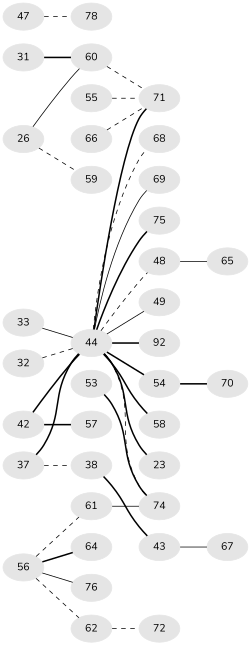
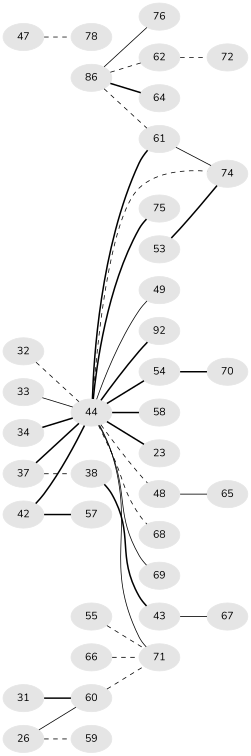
edge "71" -- "44": style bold -> solid
edge "61" -- "44": added
node "34": added
node "56": label "56" -> "86"
